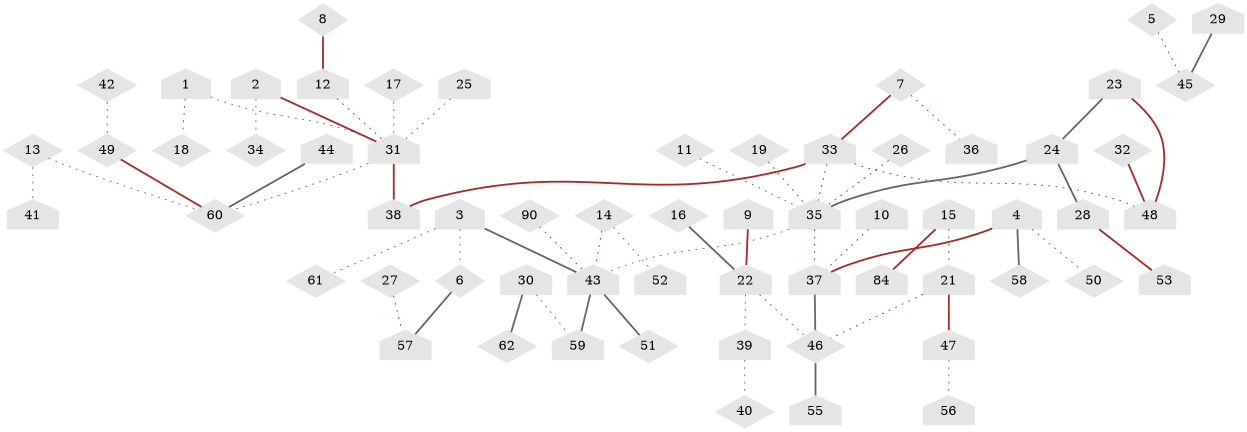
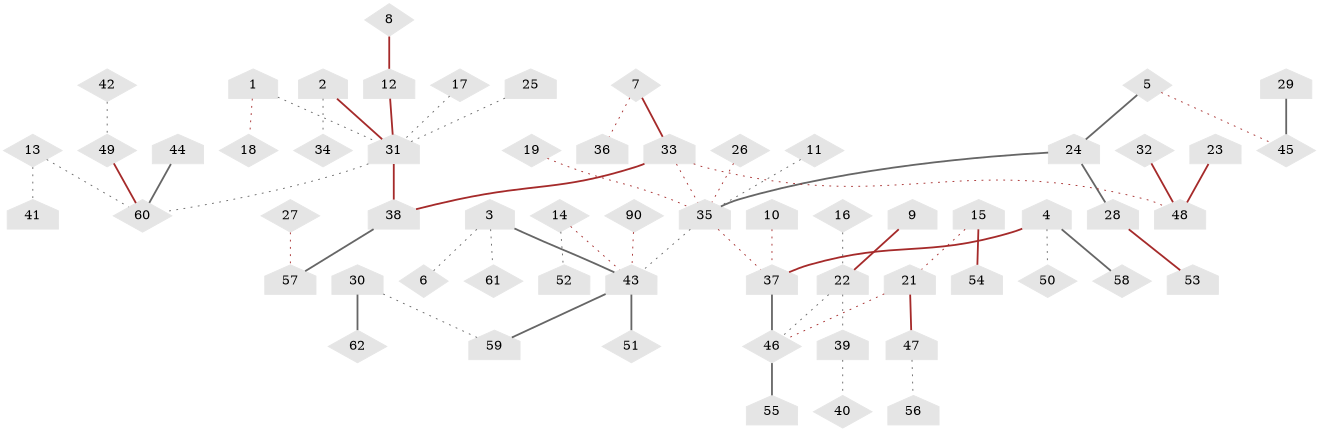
edge "12" -- "31": style dotted -> bold
edge "23" -- "24": now "5" -- "24"
edge "16" -- "22": style bold -> dotted
node "84": label "84" -> "54"
edge "6" -- "57": now "38" -- "57"
